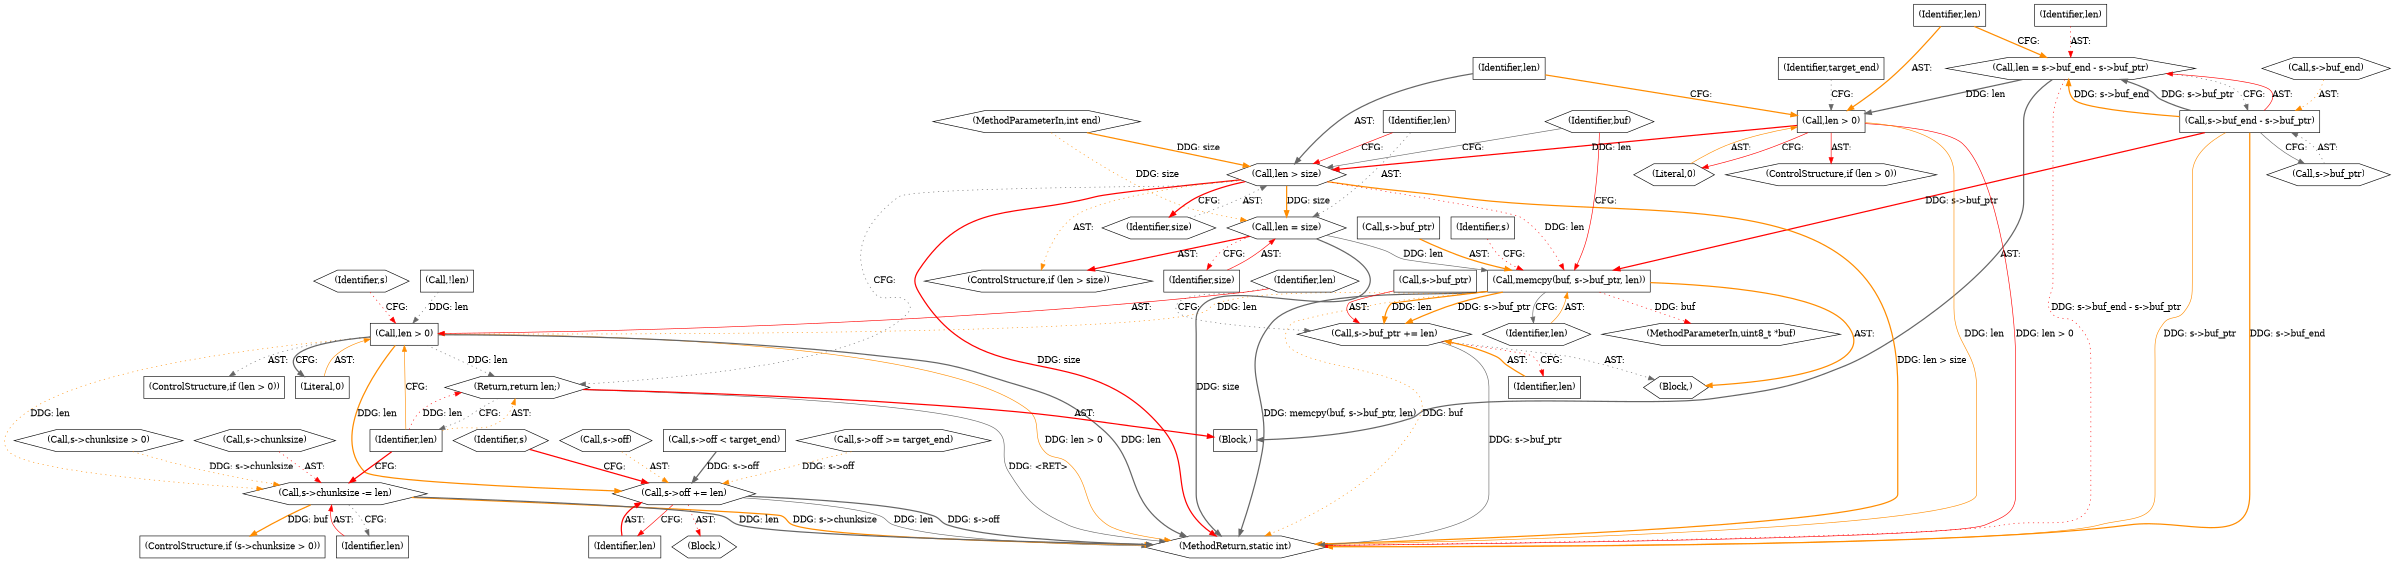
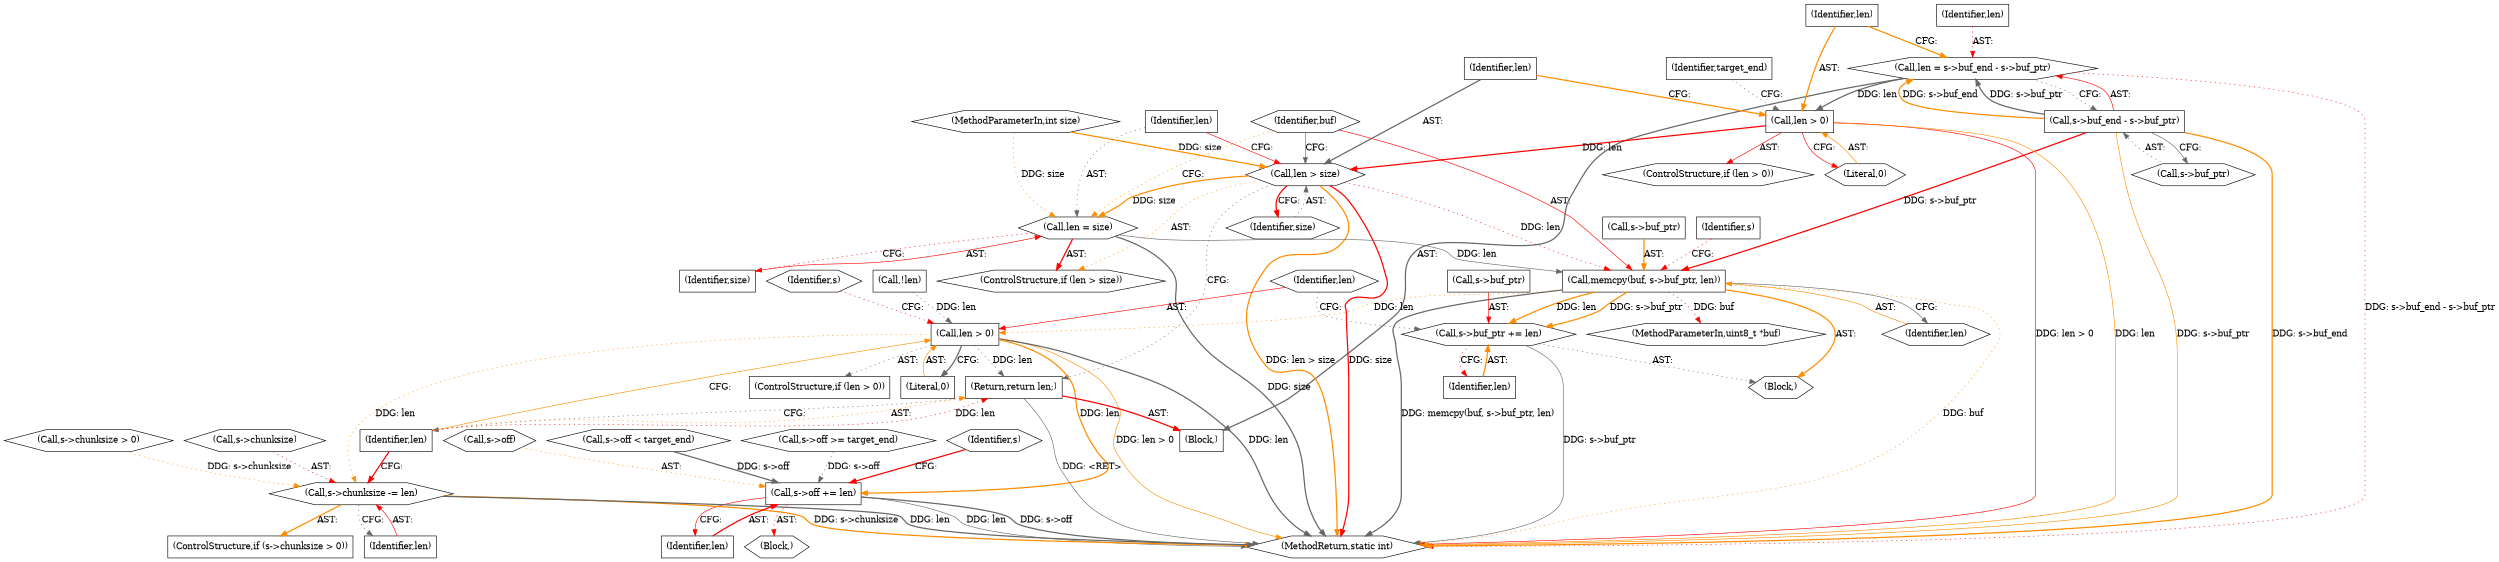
node "(Call,s->buf_end)": removed
node "(MethodParameterIn,int end)": label "(MethodParameterIn,int end)" -> "(MethodParameterIn,int size)"
edge "(Identifier,buf)" -> "(Call,len = size)": added, label "CFG:"
edge "(Identifier,buf)" -> "(Call,memcpy(buf, s->buf_ptr, len))": label "CFG: " -> "AST: "
node "(Return,return len;)": shape hexagon -> box
node "(Call,s->off < target_end)": shape box -> hexagon
edge "(Call,s->off >= target_end)" -> "(Call,s->off += len)": color darkorange -> gray40
node "(Call,s->off += len)": shape hexagon -> box
edge "(Call,s->chunksize -= len)" -> "(ControlStructure,if (s->chunksize > 0))": label "DDG: buf" -> "AST: "
